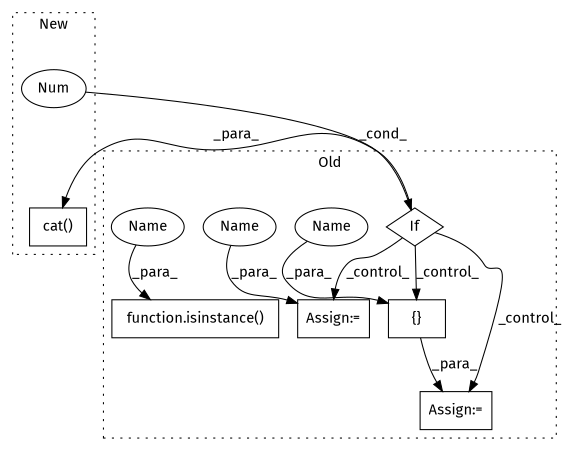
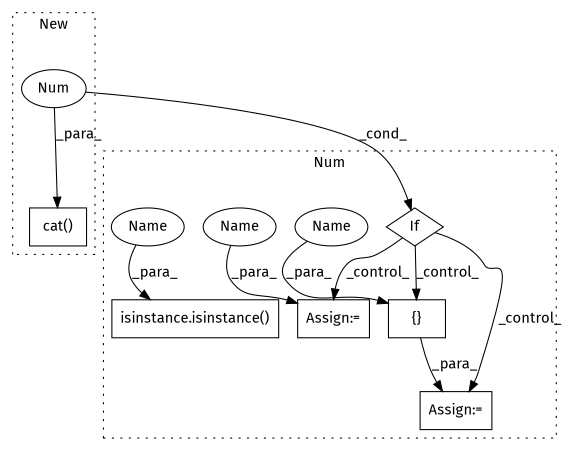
edge "If" -> "cat()": now "Num" -> "cat()"
cluster "Old": label "Old" -> "Num"
node "function.isinstance()": label "function.isinstance()" -> "isinstance.isinstance()"
